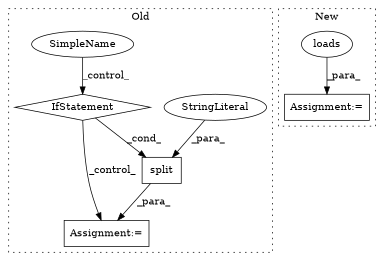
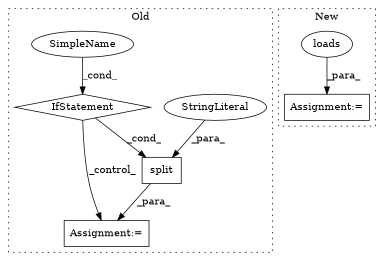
edge "SimpleName" -> "IfStatement": label "_control_" -> "_cond_"
